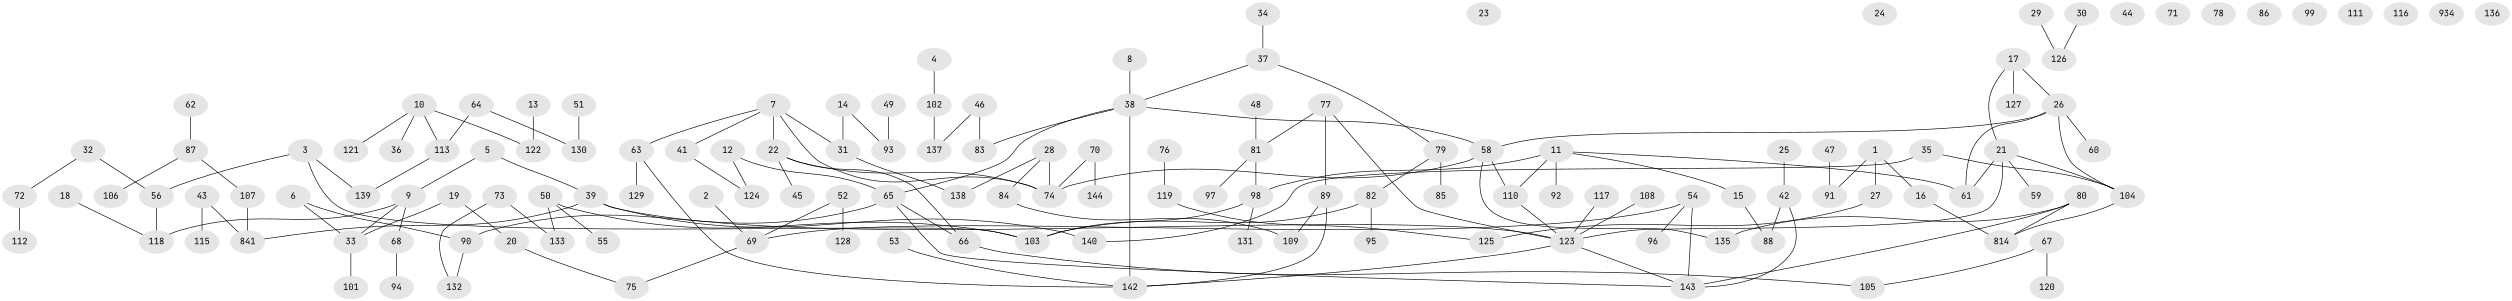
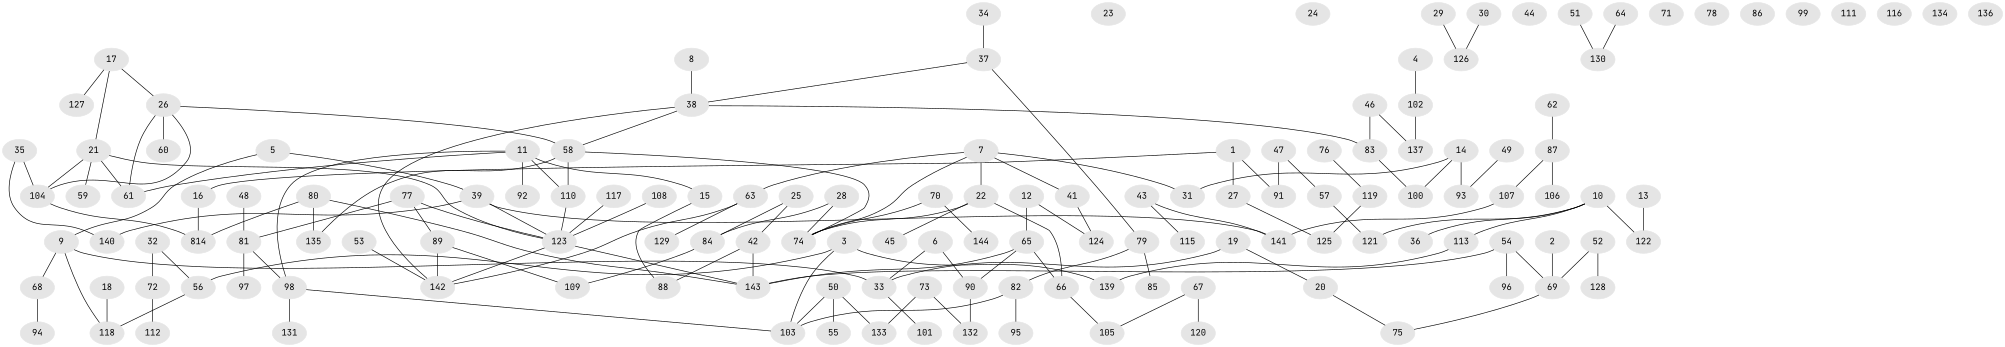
node "934": label "934" -> "134"
edge "64" -- "113": removed
edge "38" -- "65": removed
node "138": removed
node "57": added
node "100": added
edge "25" -- "84": added
node "841": label "841" -> "141"
